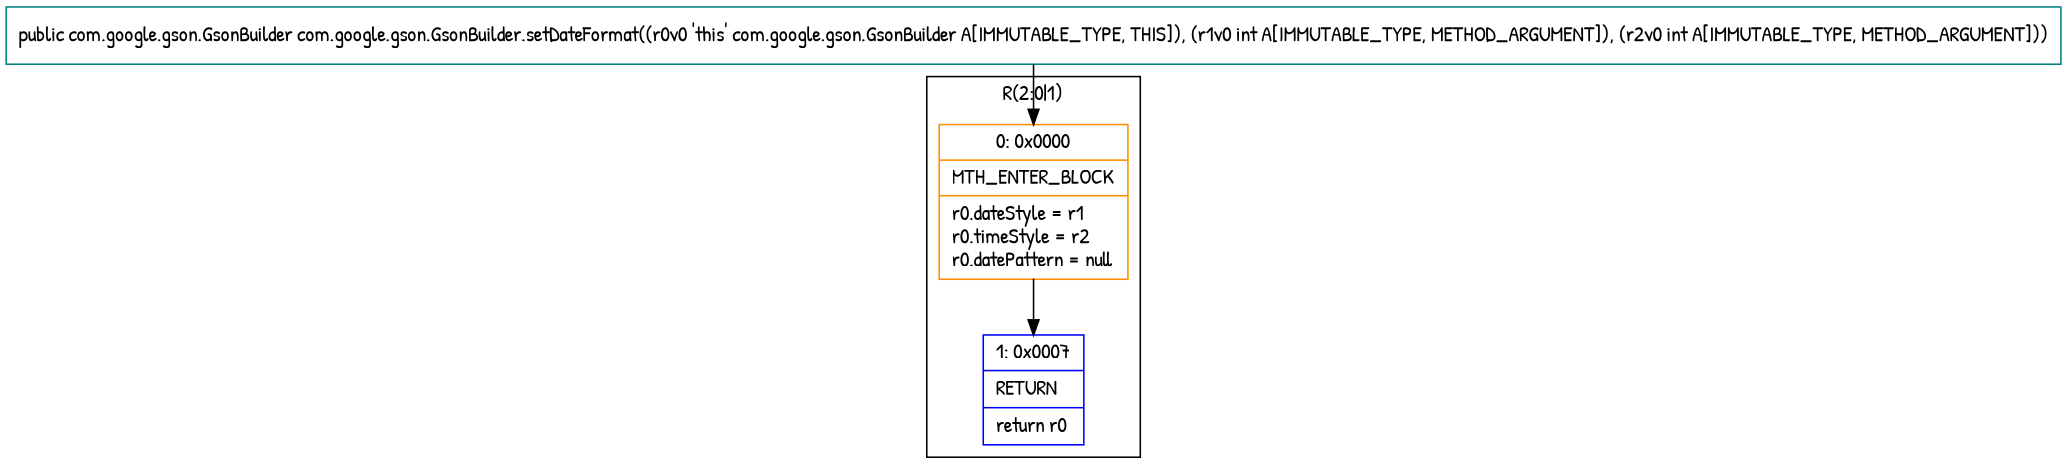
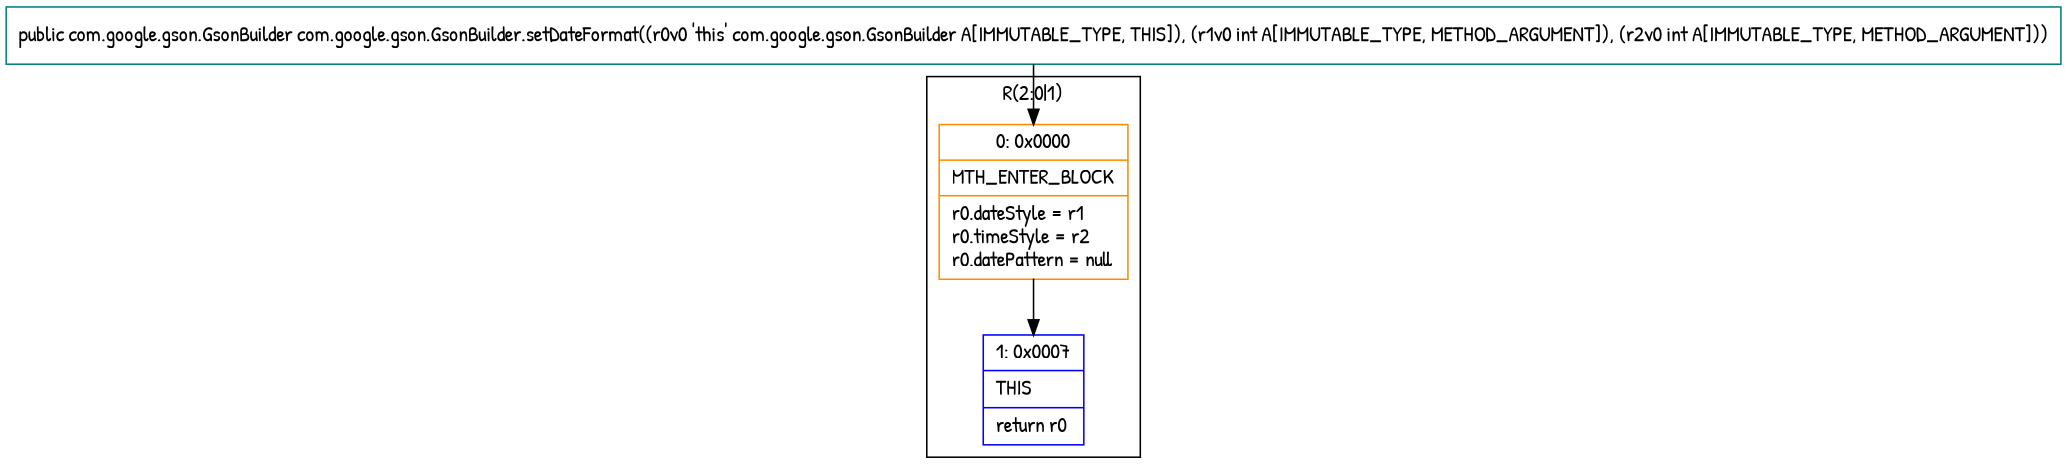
node "1: 0x0007": text "RETURN" -> "THIS"
